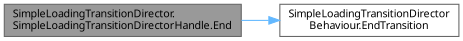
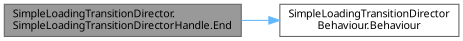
node "SimpleLoadingTransitionDirector Behaviour.EndTransition": label "SimpleLoadingTransitionDirector Behaviour.EndTransition" -> "SimpleLoadingTransitionDirector Behaviour.Behaviour"
